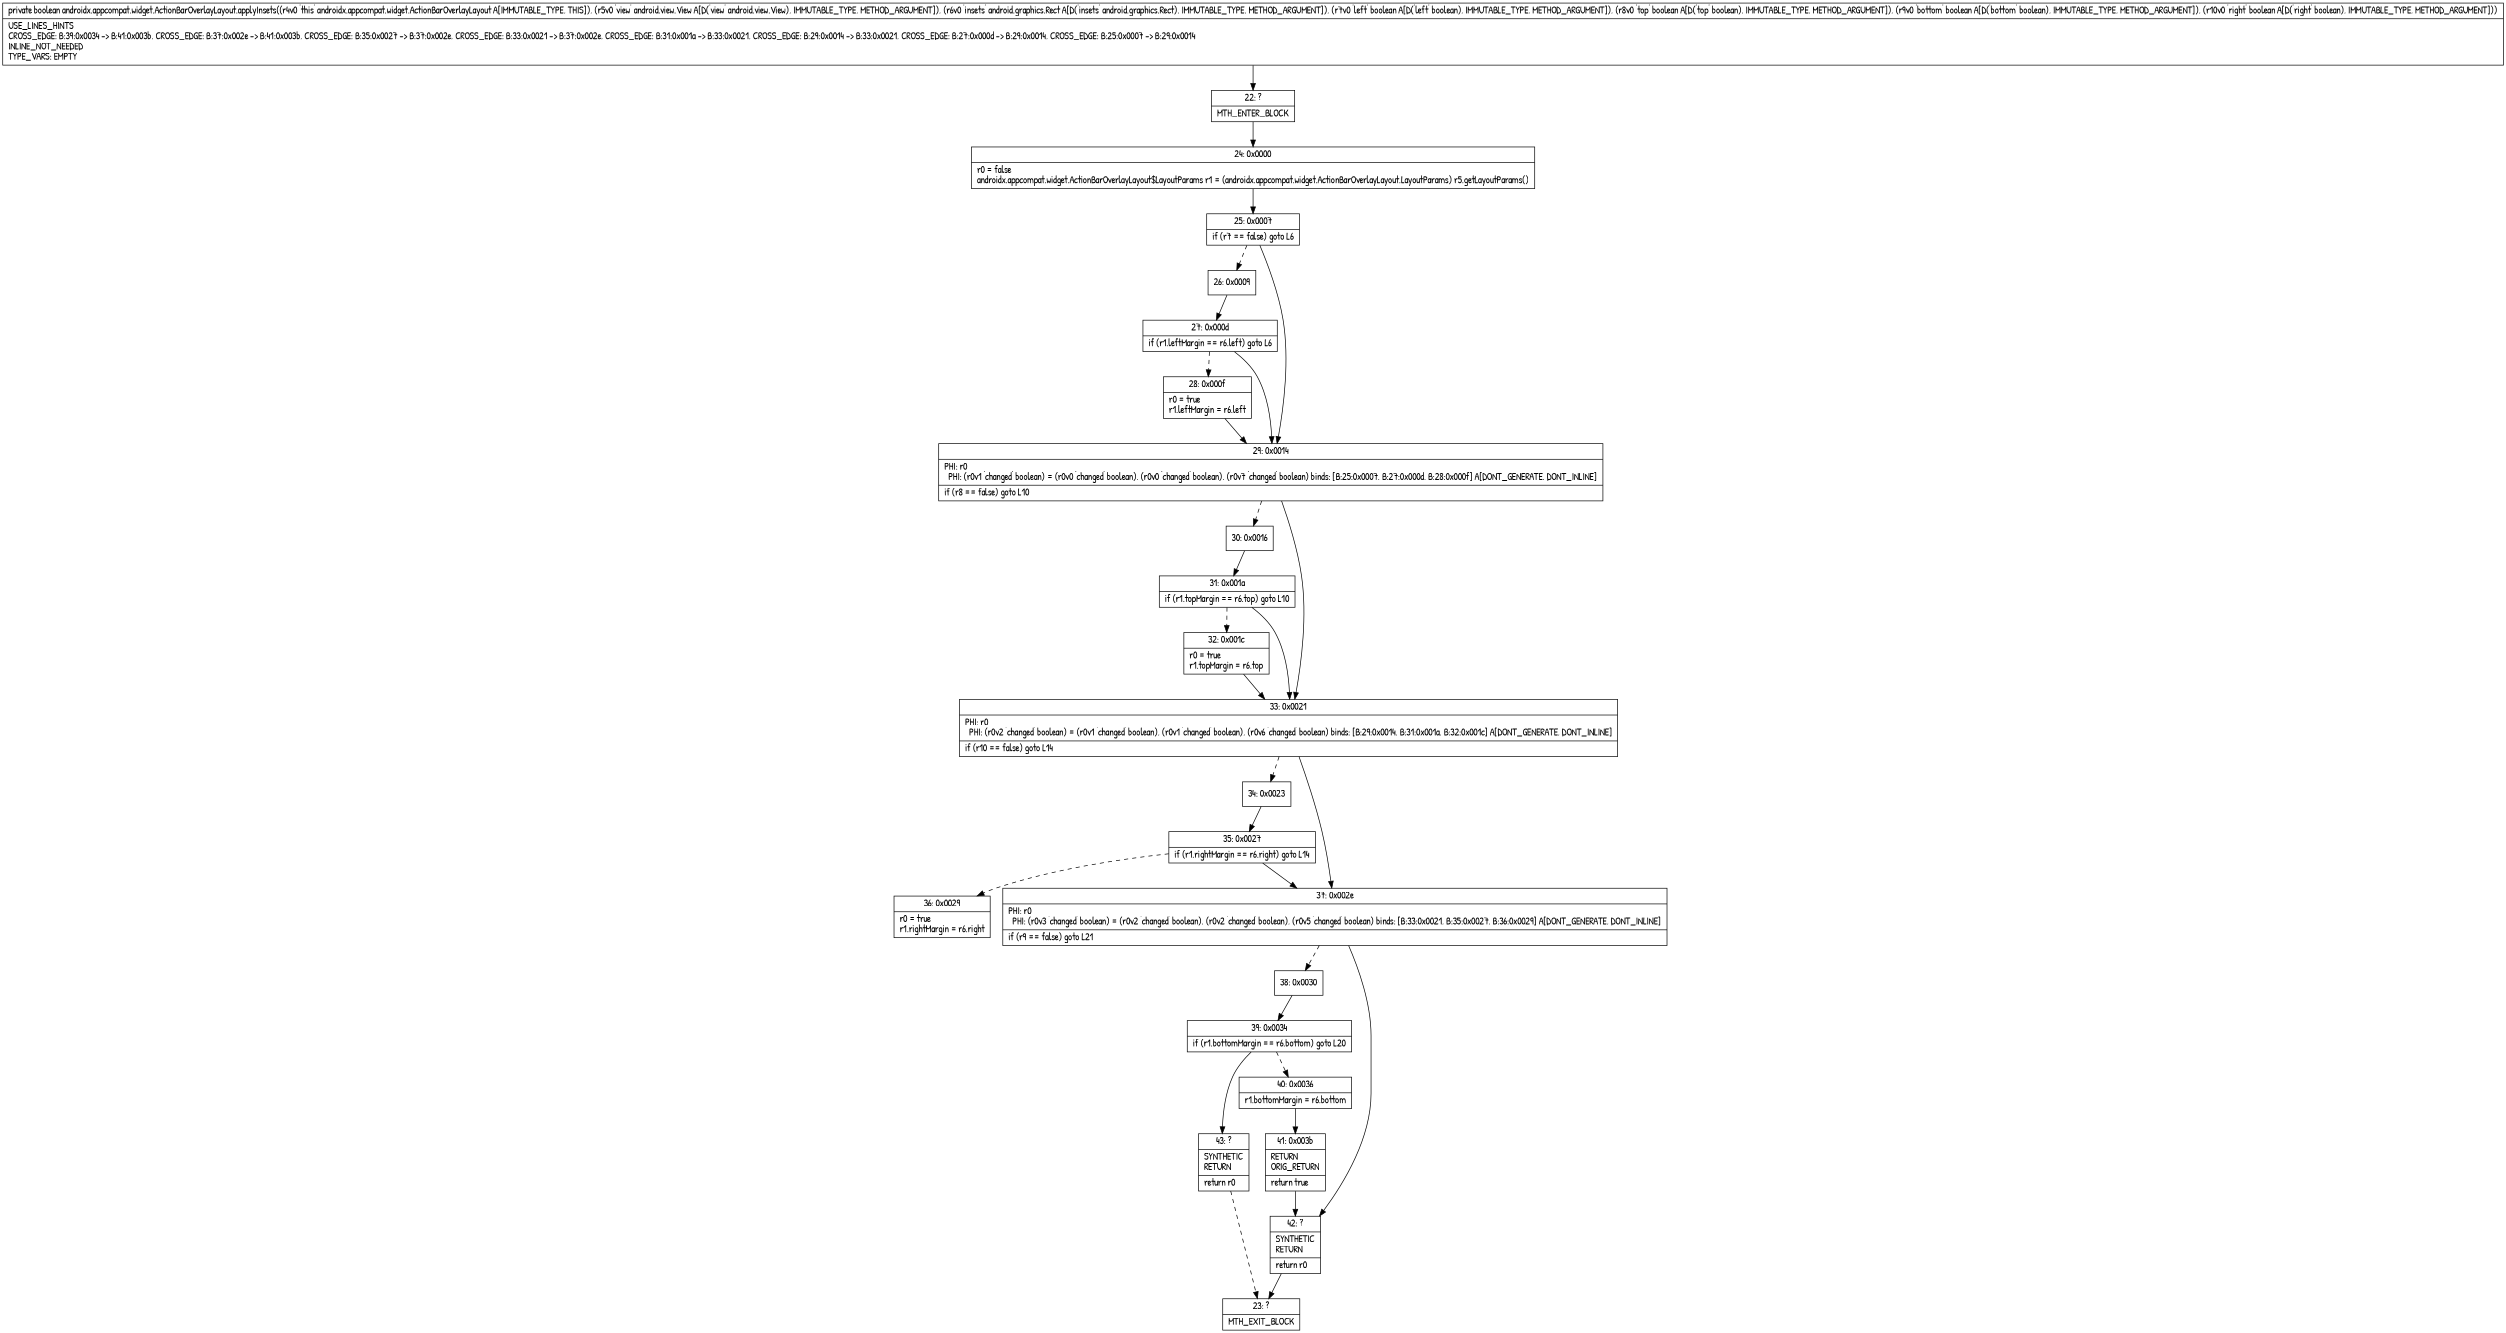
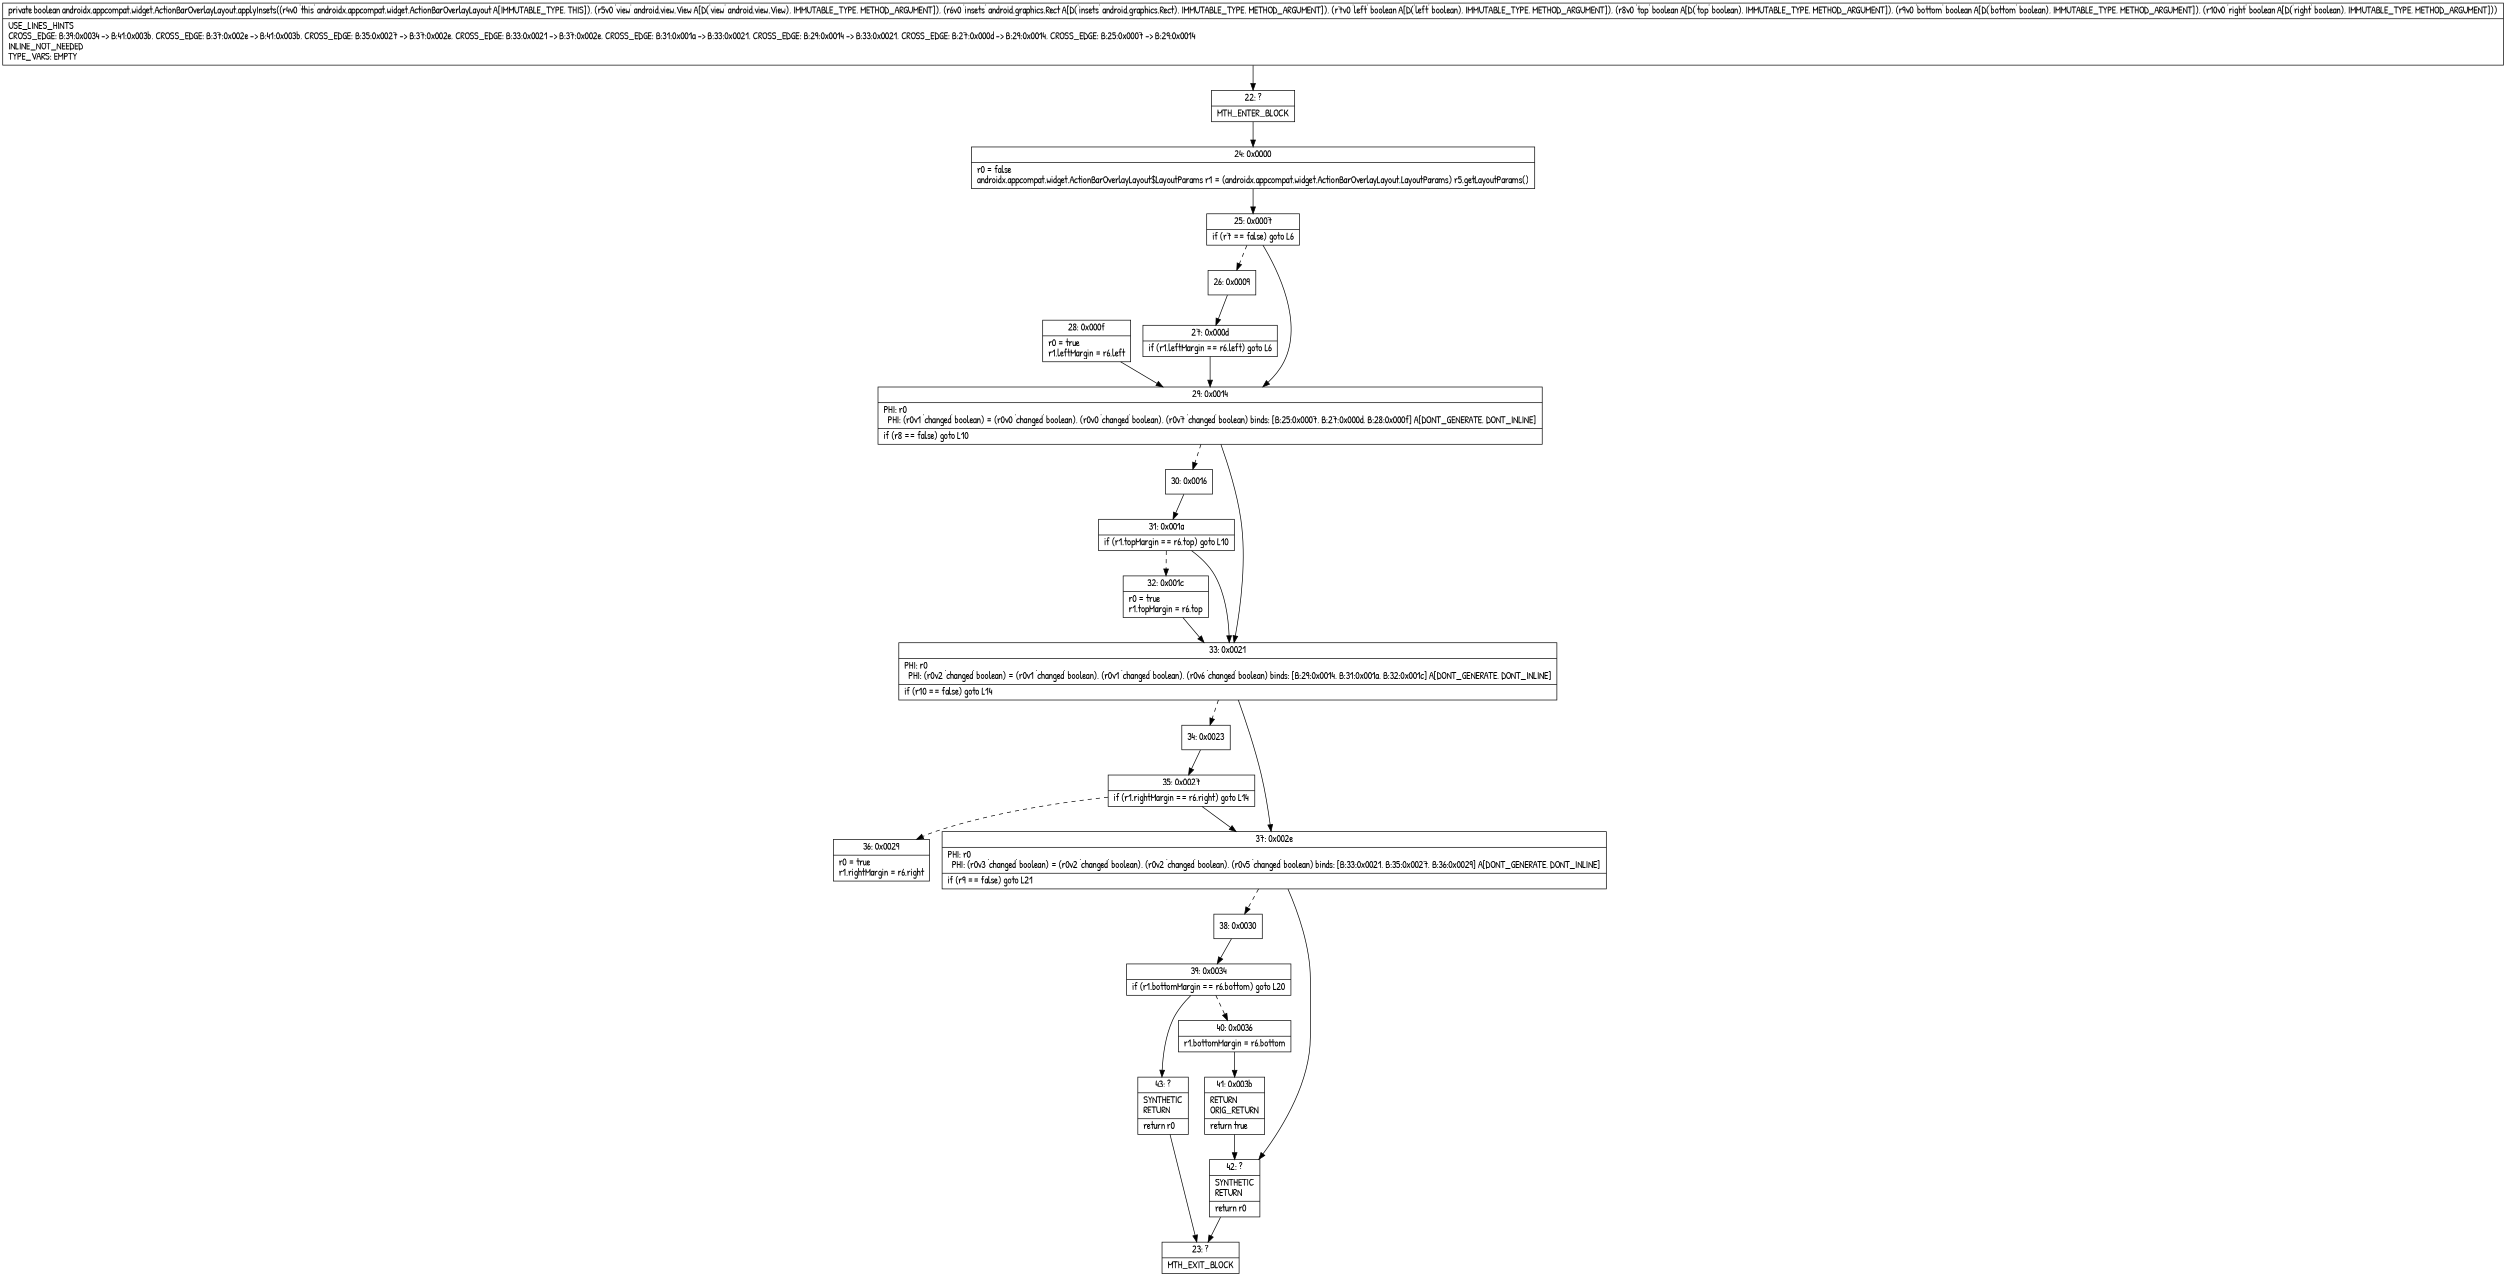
edge "27: 0x000d" -> "28: 0x000f": removed
edge "43: ?" -> "23: ?": style dashed -> solid
